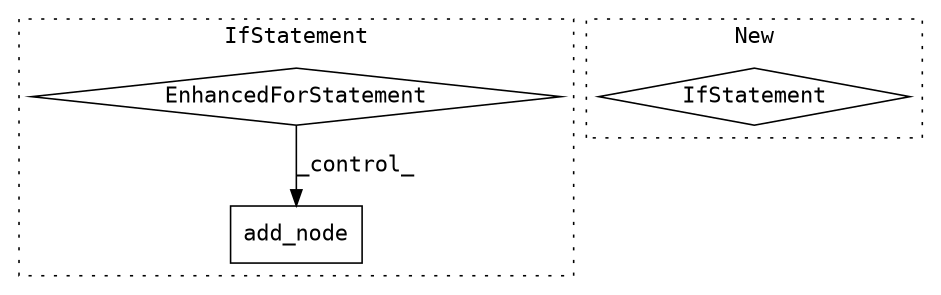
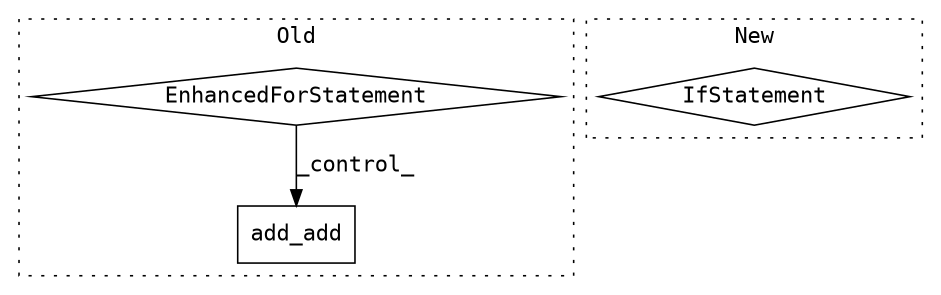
cluster "IfStatement": label "IfStatement" -> "Old"
node "add_node": label "add_node" -> "add_add"
